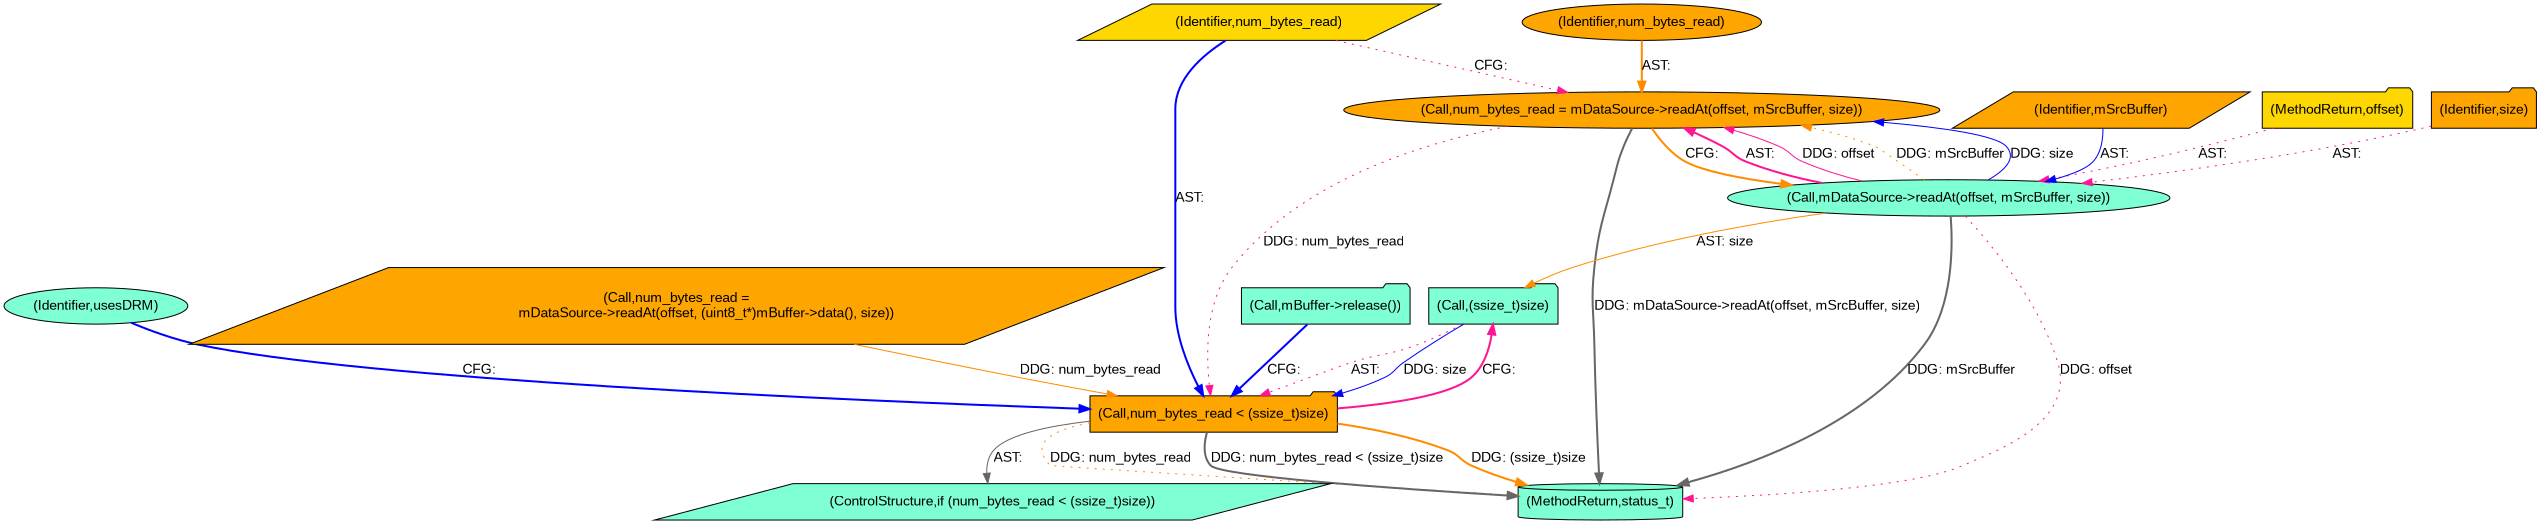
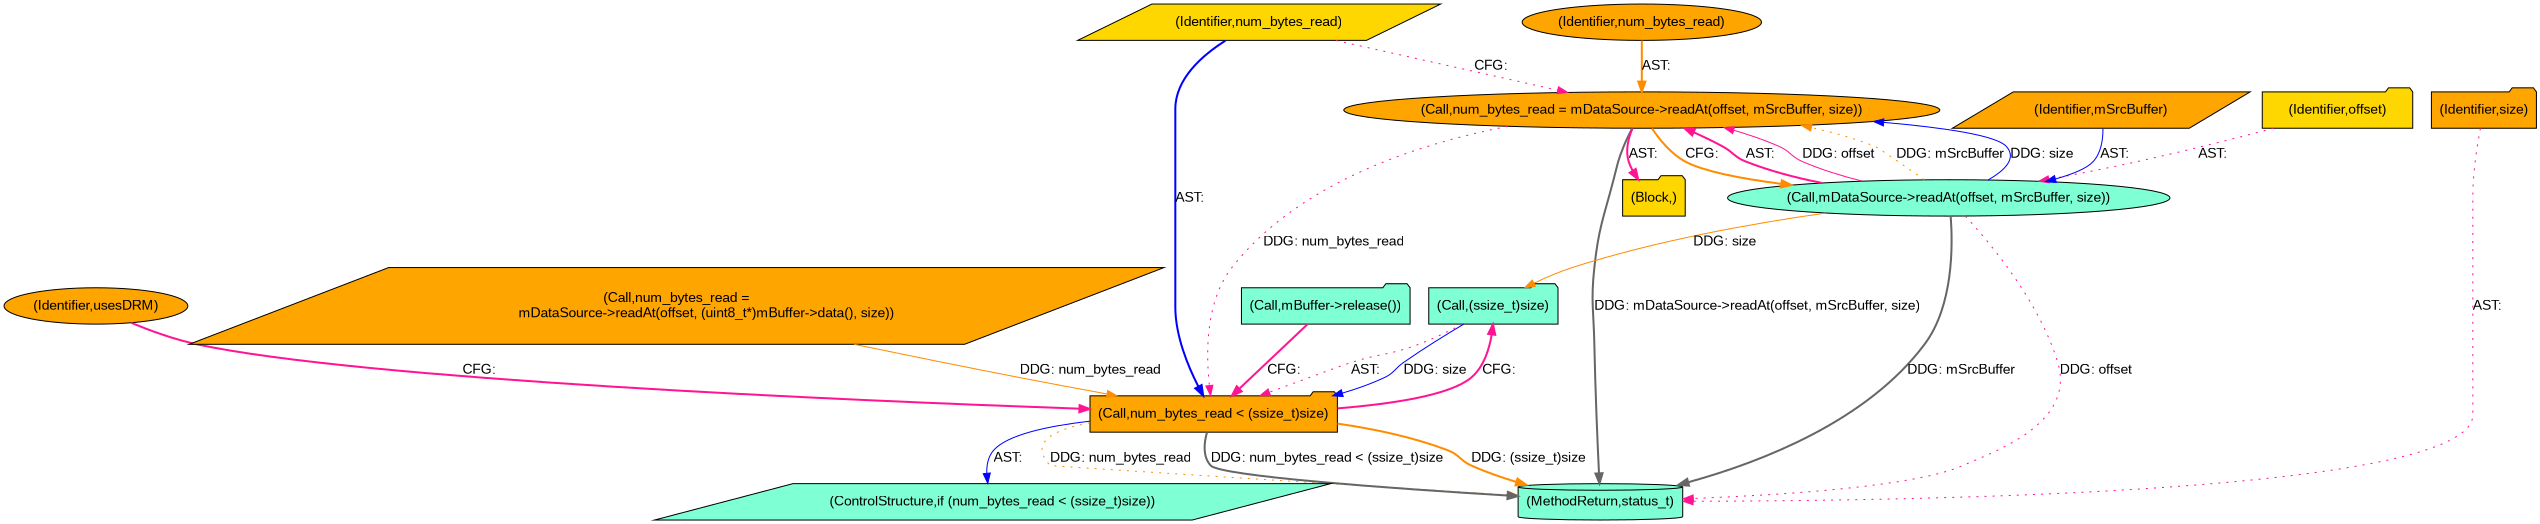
node "(MethodReturn,offset)": label "(MethodReturn,offset)" -> "(Identifier,offset)"
edge "(Identifier,size)" -> "(Call,mDataSource->readAt(offset, mSrcBuffer, size))": now "(Identifier,size)" -> "(MethodReturn,status_t)"
node "(Block,)": added
edge "(Call,mDataSource->readAt(offset, mSrcBuffer, size))" -> "(Call,(ssize_t)size)": label "AST: size" -> "DDG: size"
node "(Identifier,usesDRM)": fillcolor aquamarine -> orange
edge "(Call,mBuffer->release())" -> "(Call,num_bytes_read < (ssize_t)size)": color blue -> deeppink
edge "(Identifier,usesDRM)" -> "(Call,num_bytes_read < (ssize_t)size)": color blue -> deeppink
edge "(Call,num_bytes_read < (ssize_t)size)" -> "(ControlStructure,if (num_bytes_read < (ssize_t)size))": color gray40 -> blue
